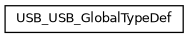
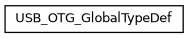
node "USB_USB_GlobalTypeDef": label "USB_USB_GlobalTypeDef" -> "USB_OTG_GlobalTypeDef"
